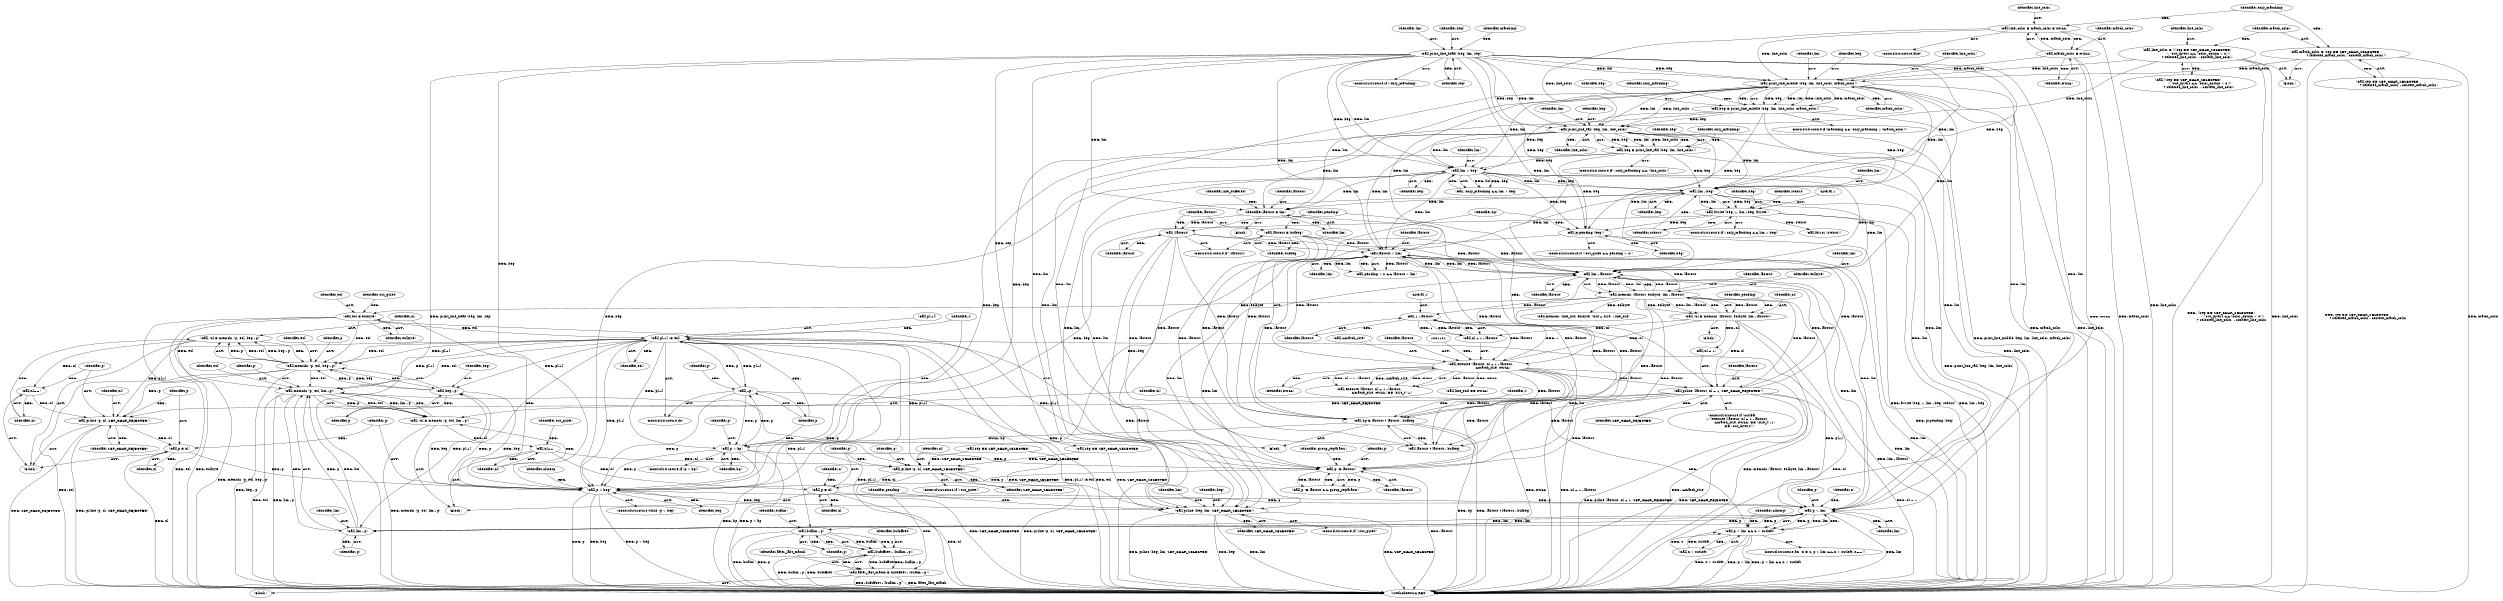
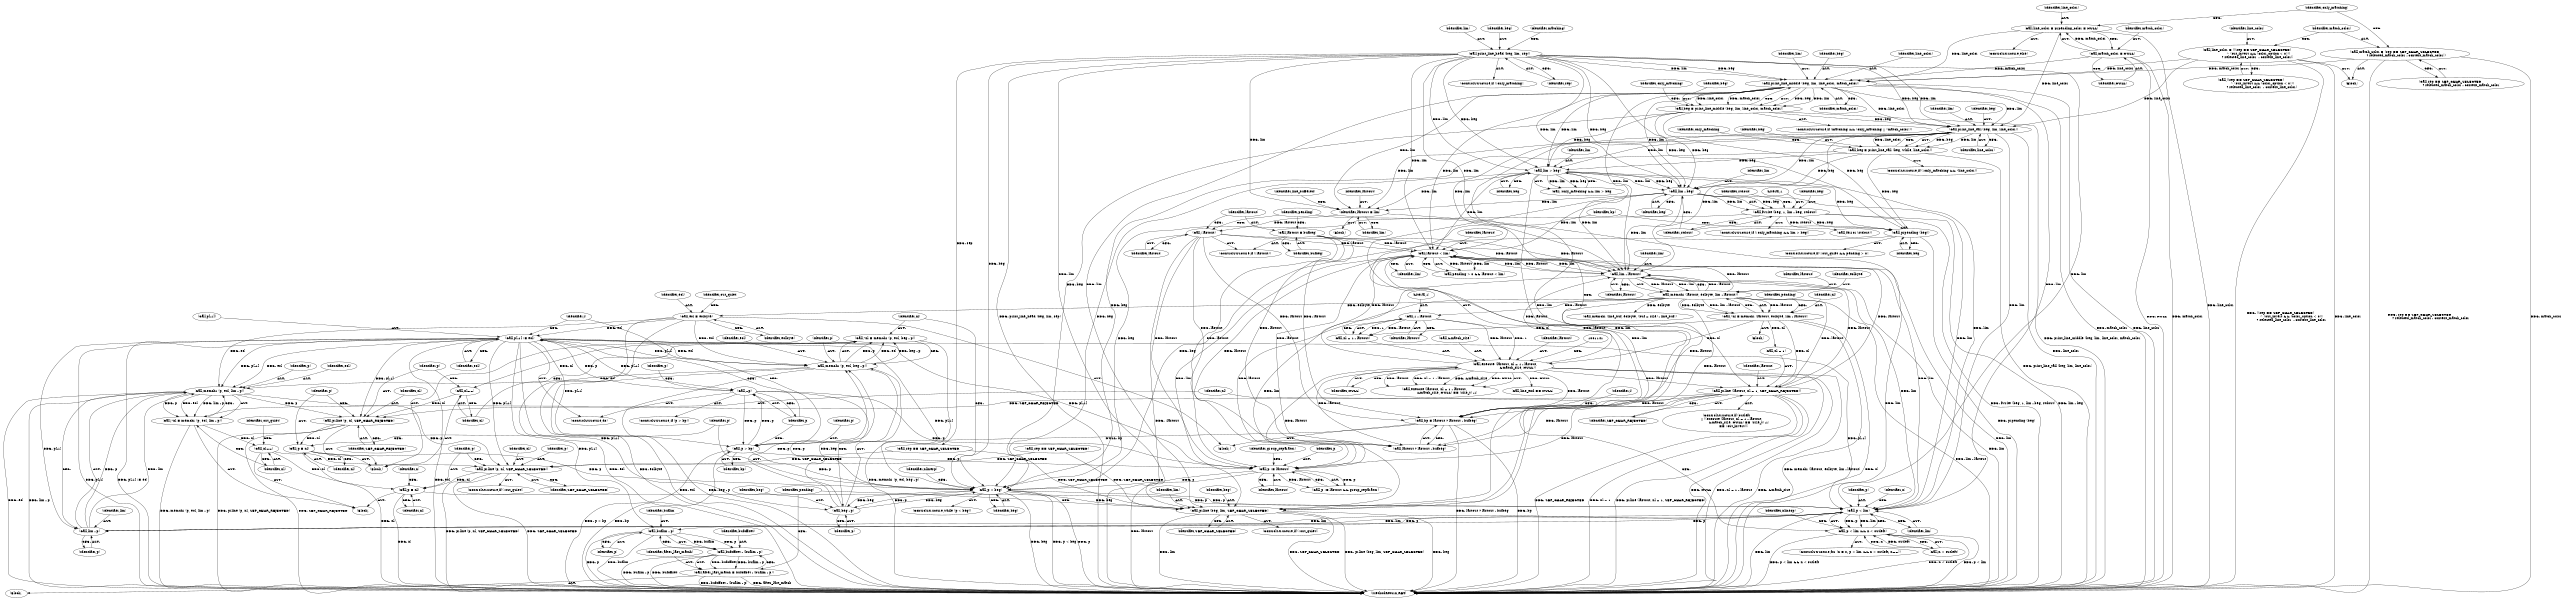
node "(Call,line_color = match_color = NULL)": label "(Call,line_color = match_color = NULL)" -> "(Call,line_color = prpending_color = NULL)"
node "(Call,beg = print_line_tail (beg, lim, line_color))": label "(Call,beg = print_line_tail (beg, lim, line_color))" -> "(Call,beg = print_line_tail (beg, while, line_color))"
node "(Call,fwrite (beg, 1, lim - beg, fwrite))": label "(Call,fwrite (beg, 1, lim - beg, fwrite))" -> "(Call,fwrite (beg, 1, lim - beg, stdout))"
edge "(Call,memchr (p, eol, beg - p))" -> "(Call,prline (p, nl, SEP_CHAR_REJECTED))": now "(Call,memchr (p, eol, lim - p))" -> "(Call,prline (p, nl, SEP_CHAR_REJECTED))"
edge "(Call,p > bp)" -> "(ControlStructure,if (p > bp))": now "(Call,--p)" -> "(ControlStructure,if (p > bp))"
